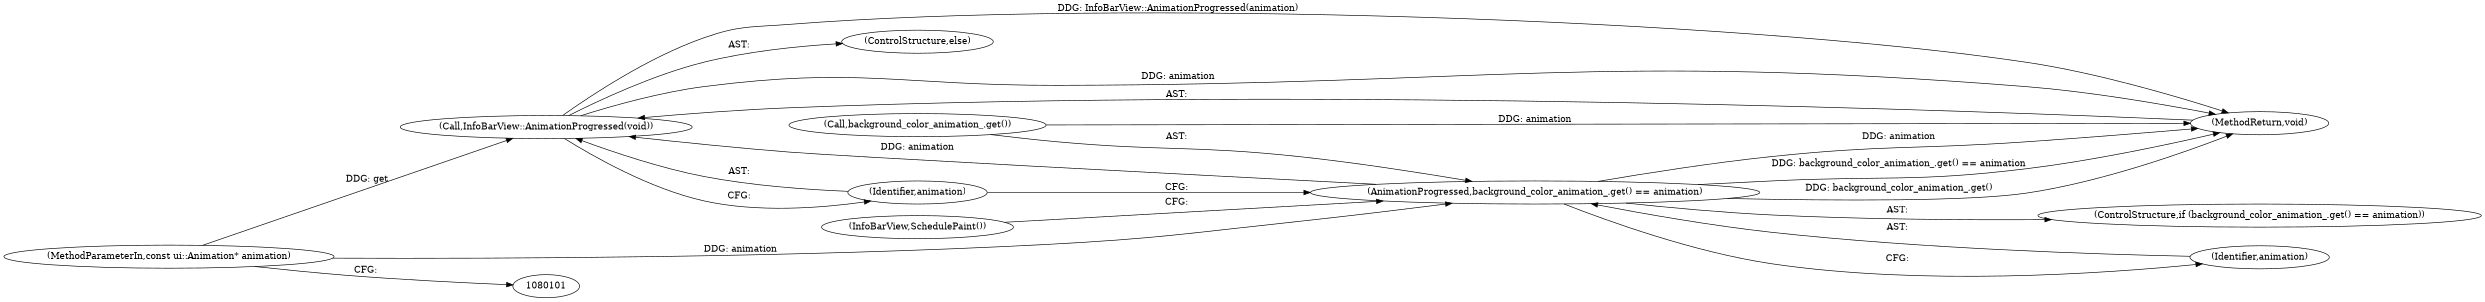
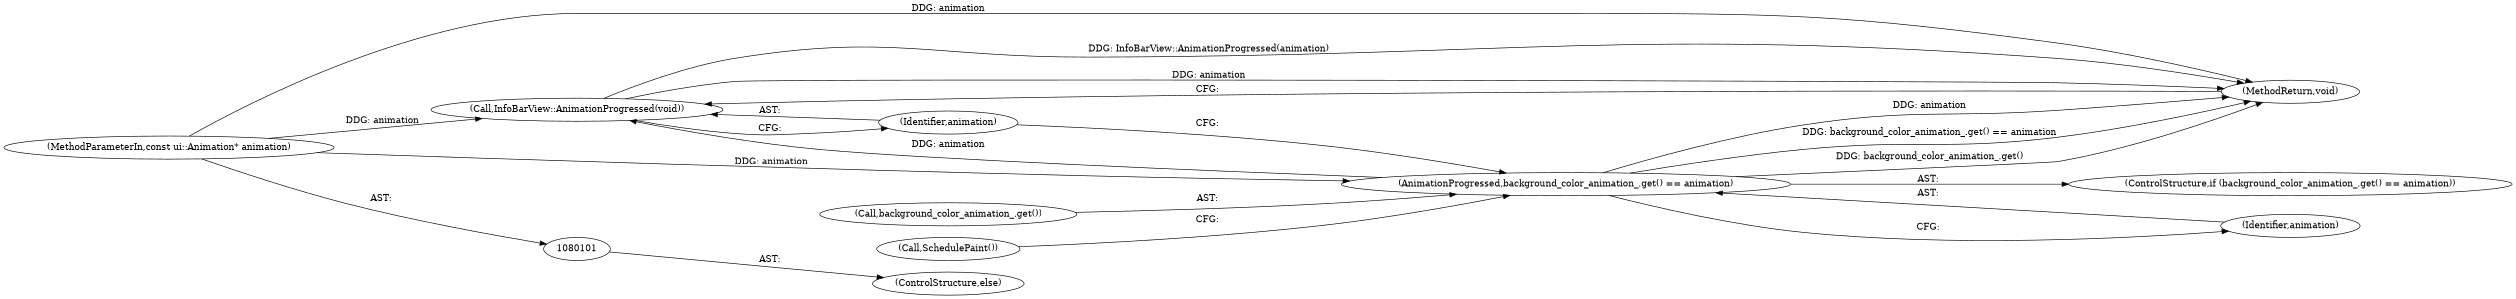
edge "(Call,InfoBarView::AnimationProgressed(void))" -> "(ControlStructure,else)": now "1080101" -> "(ControlStructure,else)"
edge "(MethodReturn,void)" -> "(Call,InfoBarView::AnimationProgressed(void))": label "AST: " -> "CFG: "
edge "(Call,background_color_animation_.get())" -> "(MethodReturn,void)": now "(MethodParameterIn,const ui::Animation* animation)" -> "(MethodReturn,void)"
edge "(MethodParameterIn,const ui::Animation* animation)" -> "(Call,InfoBarView::AnimationProgressed(void))": label "DDG: get" -> "DDG: animation"
node "(InfoBarView,SchedulePaint())": label "(InfoBarView,SchedulePaint())" -> "(Call,SchedulePaint())"
edge "(MethodParameterIn,const ui::Animation* animation)" -> "1080101": label "CFG: " -> "AST: "
